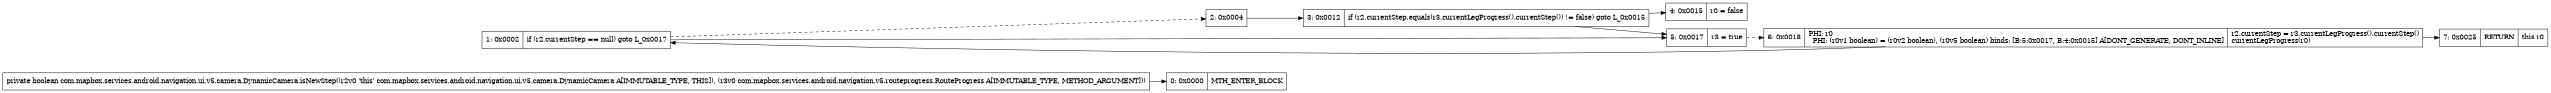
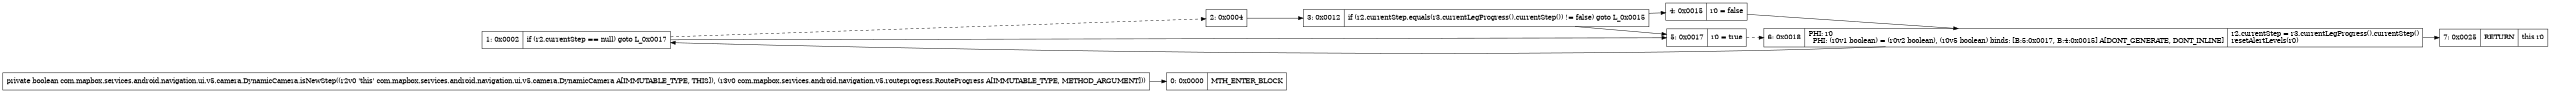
edge "4: 0x0015" -> "6: 0x0018": added
node "5: 0x0017": text "r3 = true" -> "r0 = true"
node "6: 0x0018": text "currentLegProgress(r0)" -> "resetAlertLevels(r0)"
